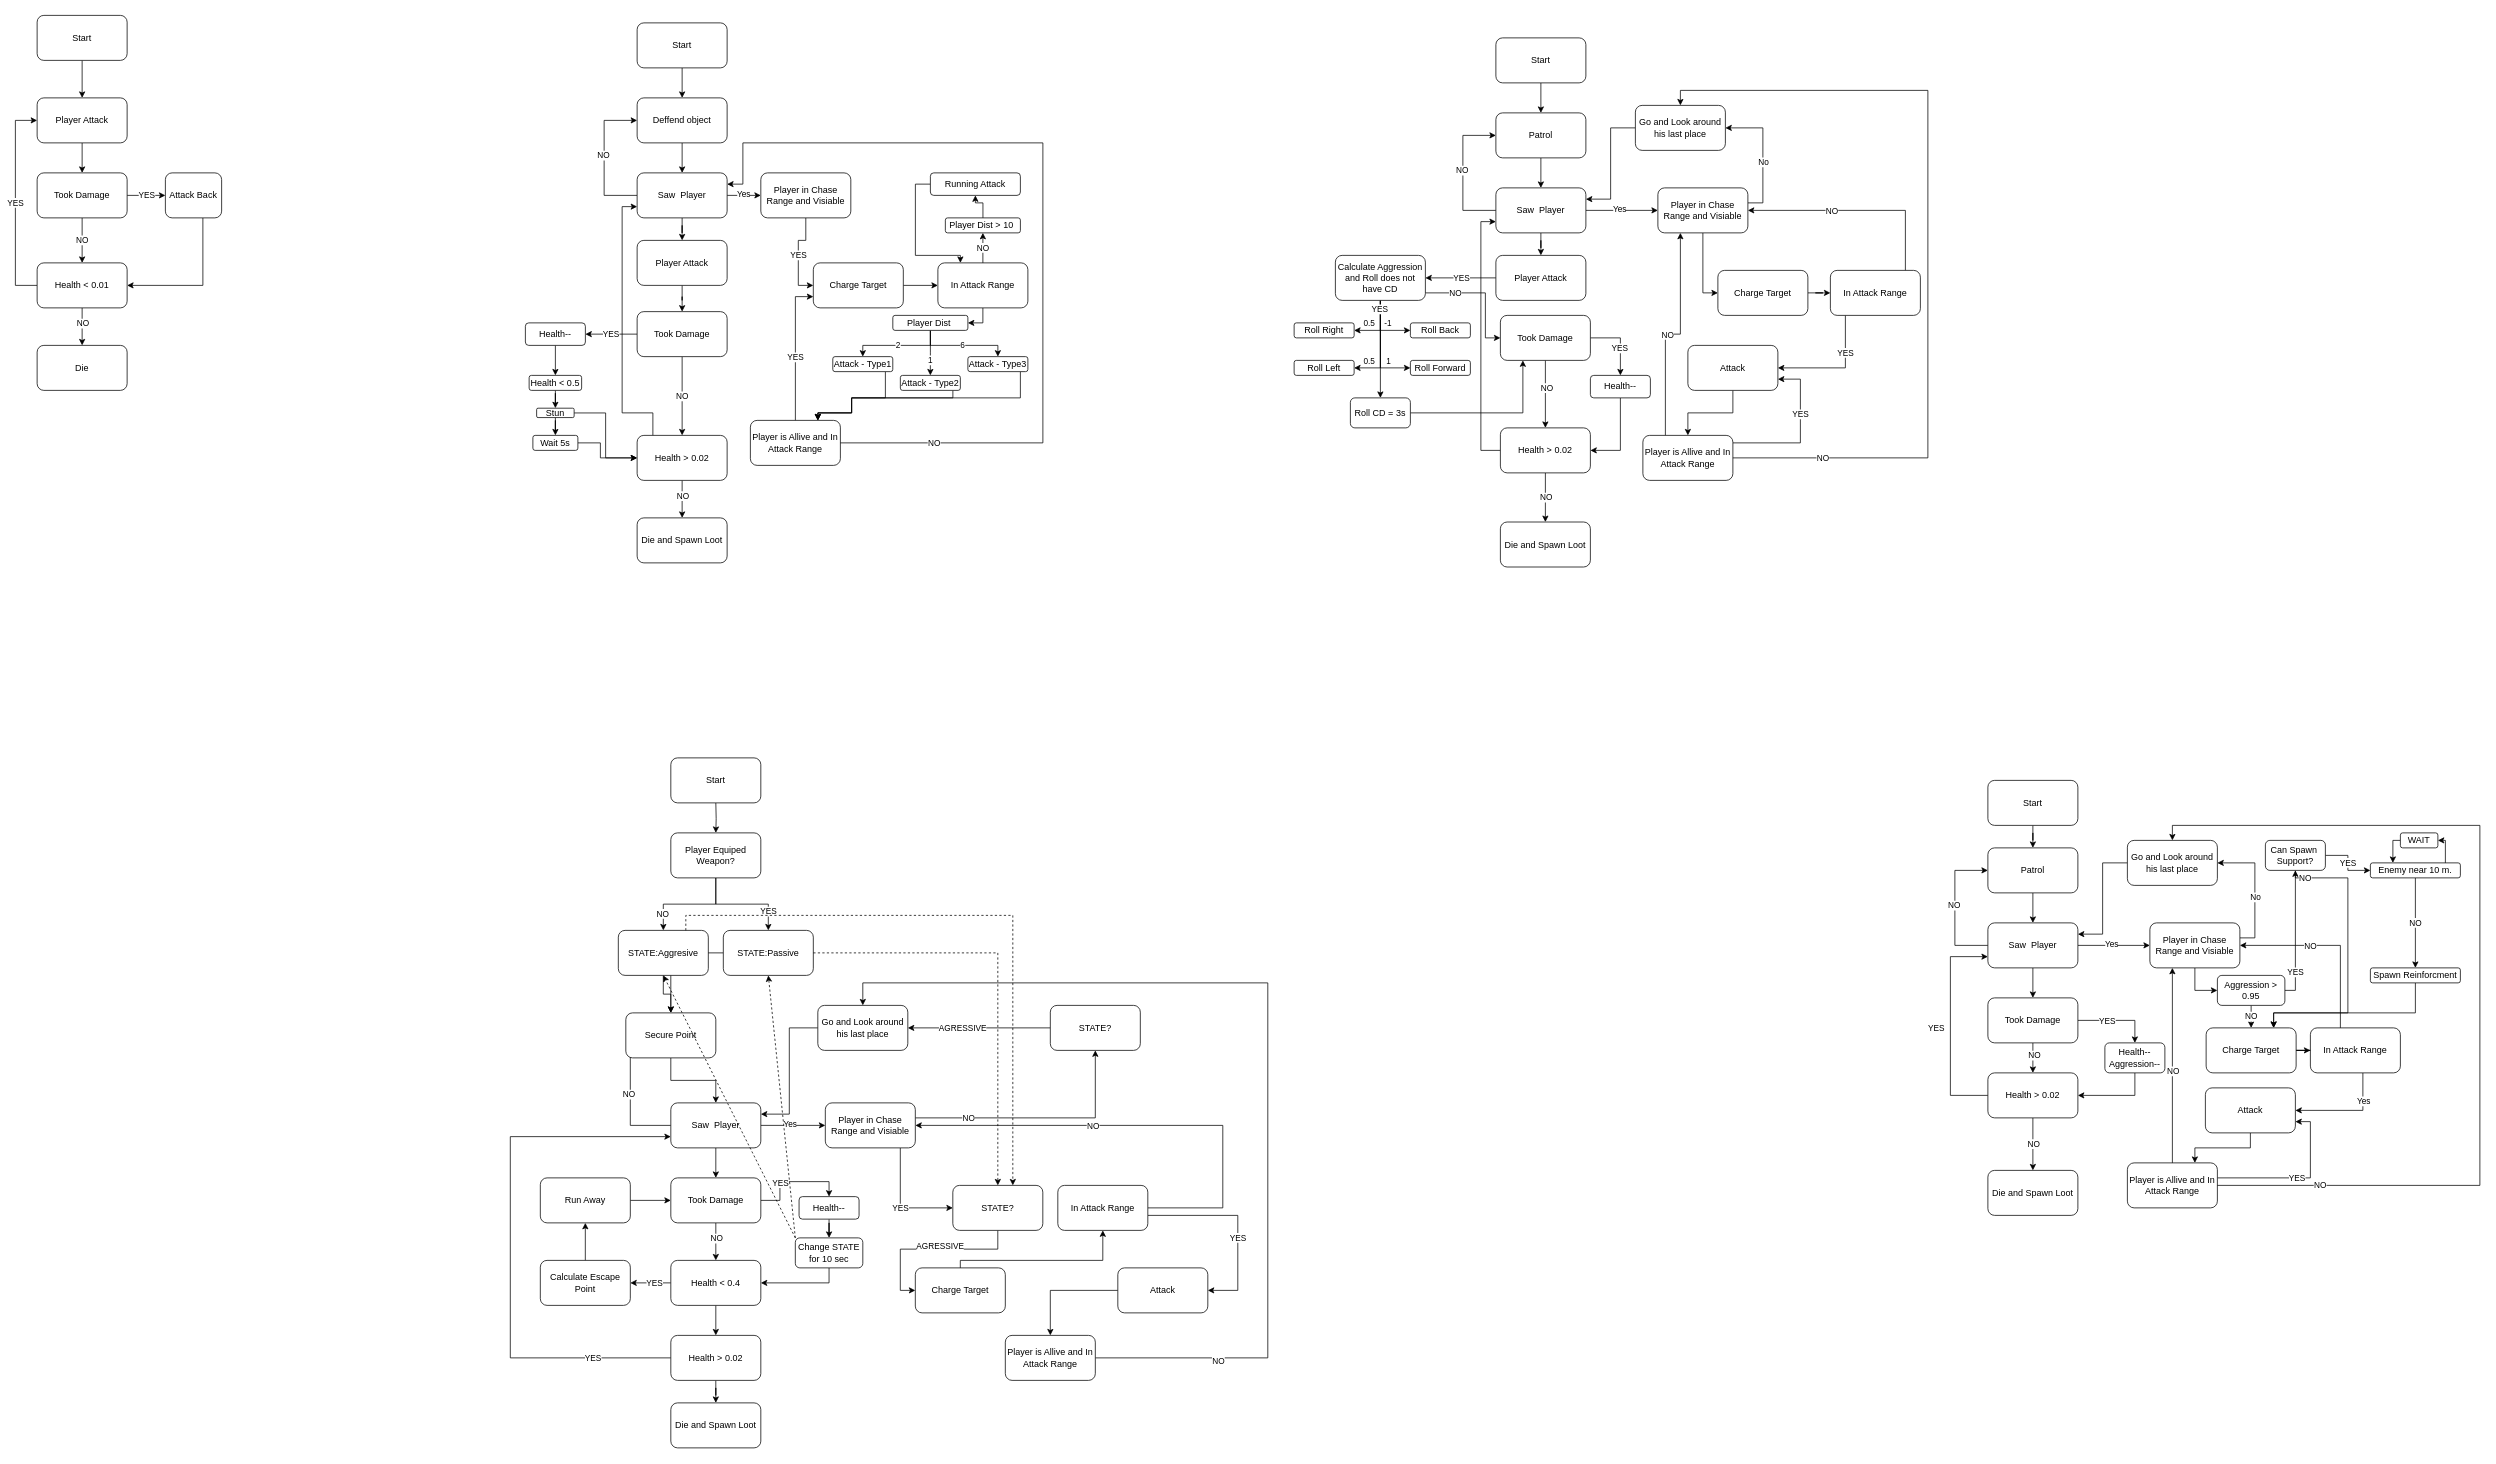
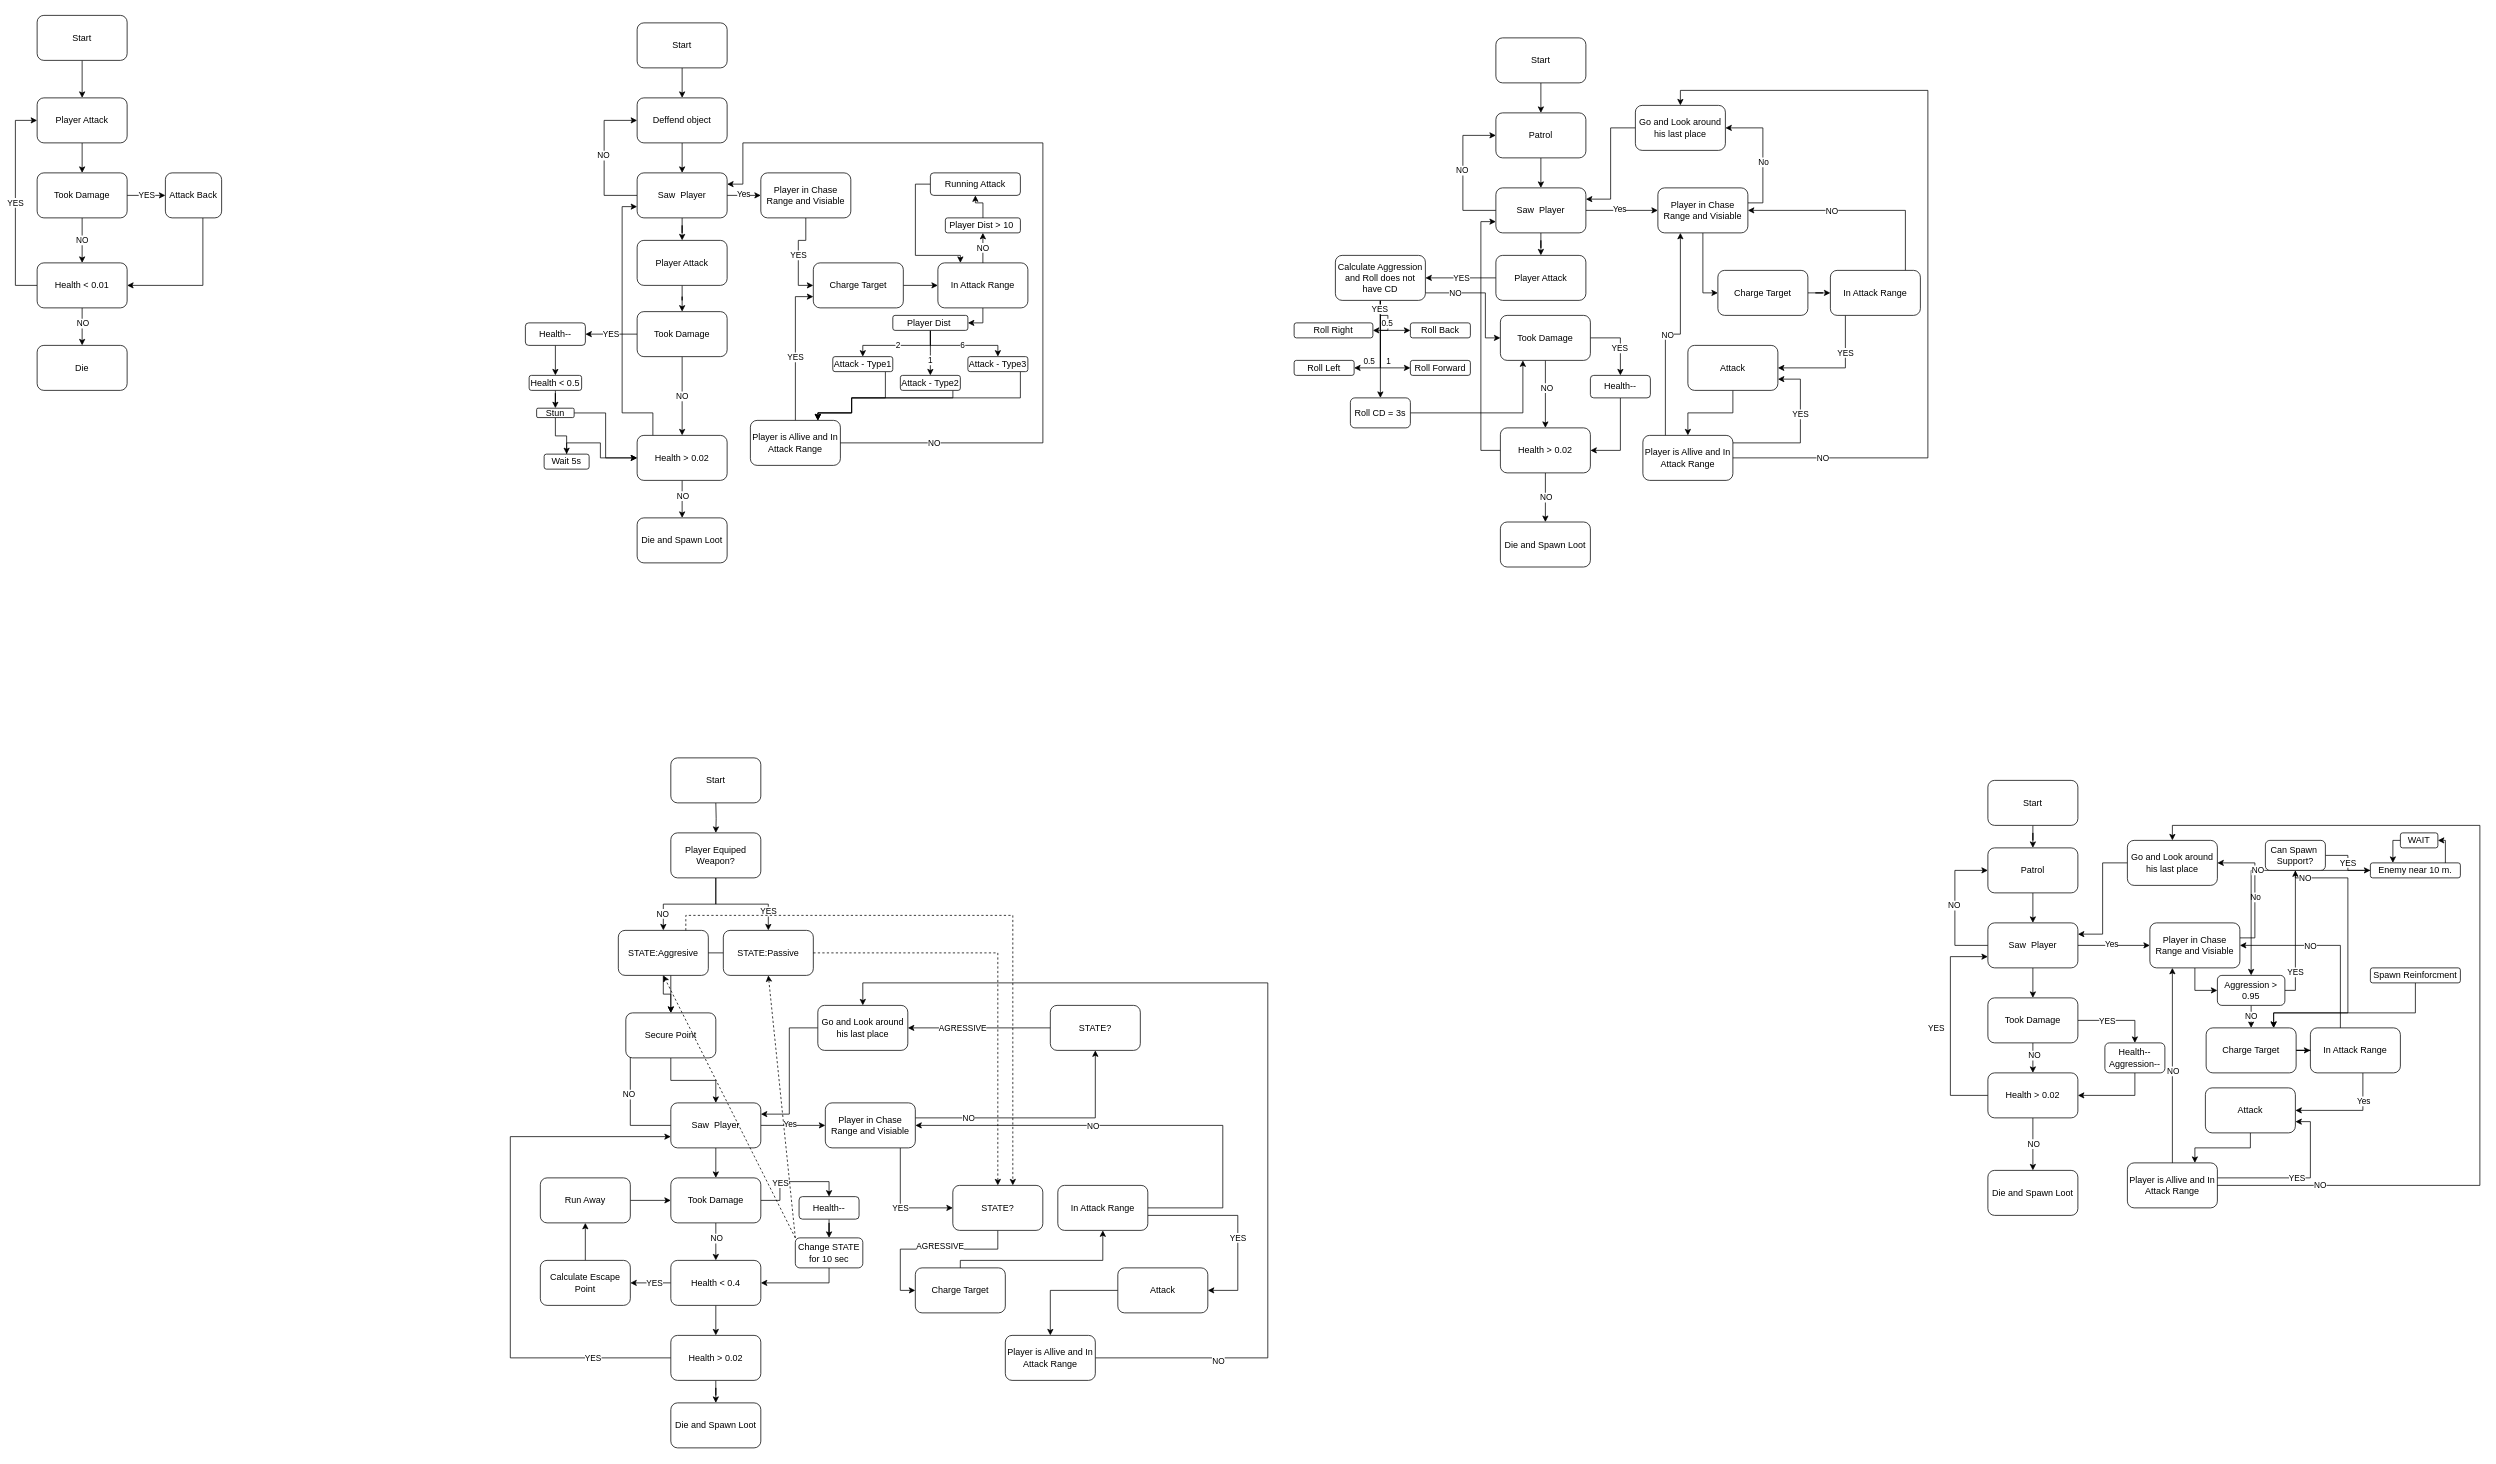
node "Roll Right": size 60x15 -> 79x15
node "Wait 5s": moved (555, 443) -> (567, 462)
edge "Enemy near 10 m." -> "Spawn Reinforcment": now "Enemy near 10 m." -> "Aggression > 0.95"
